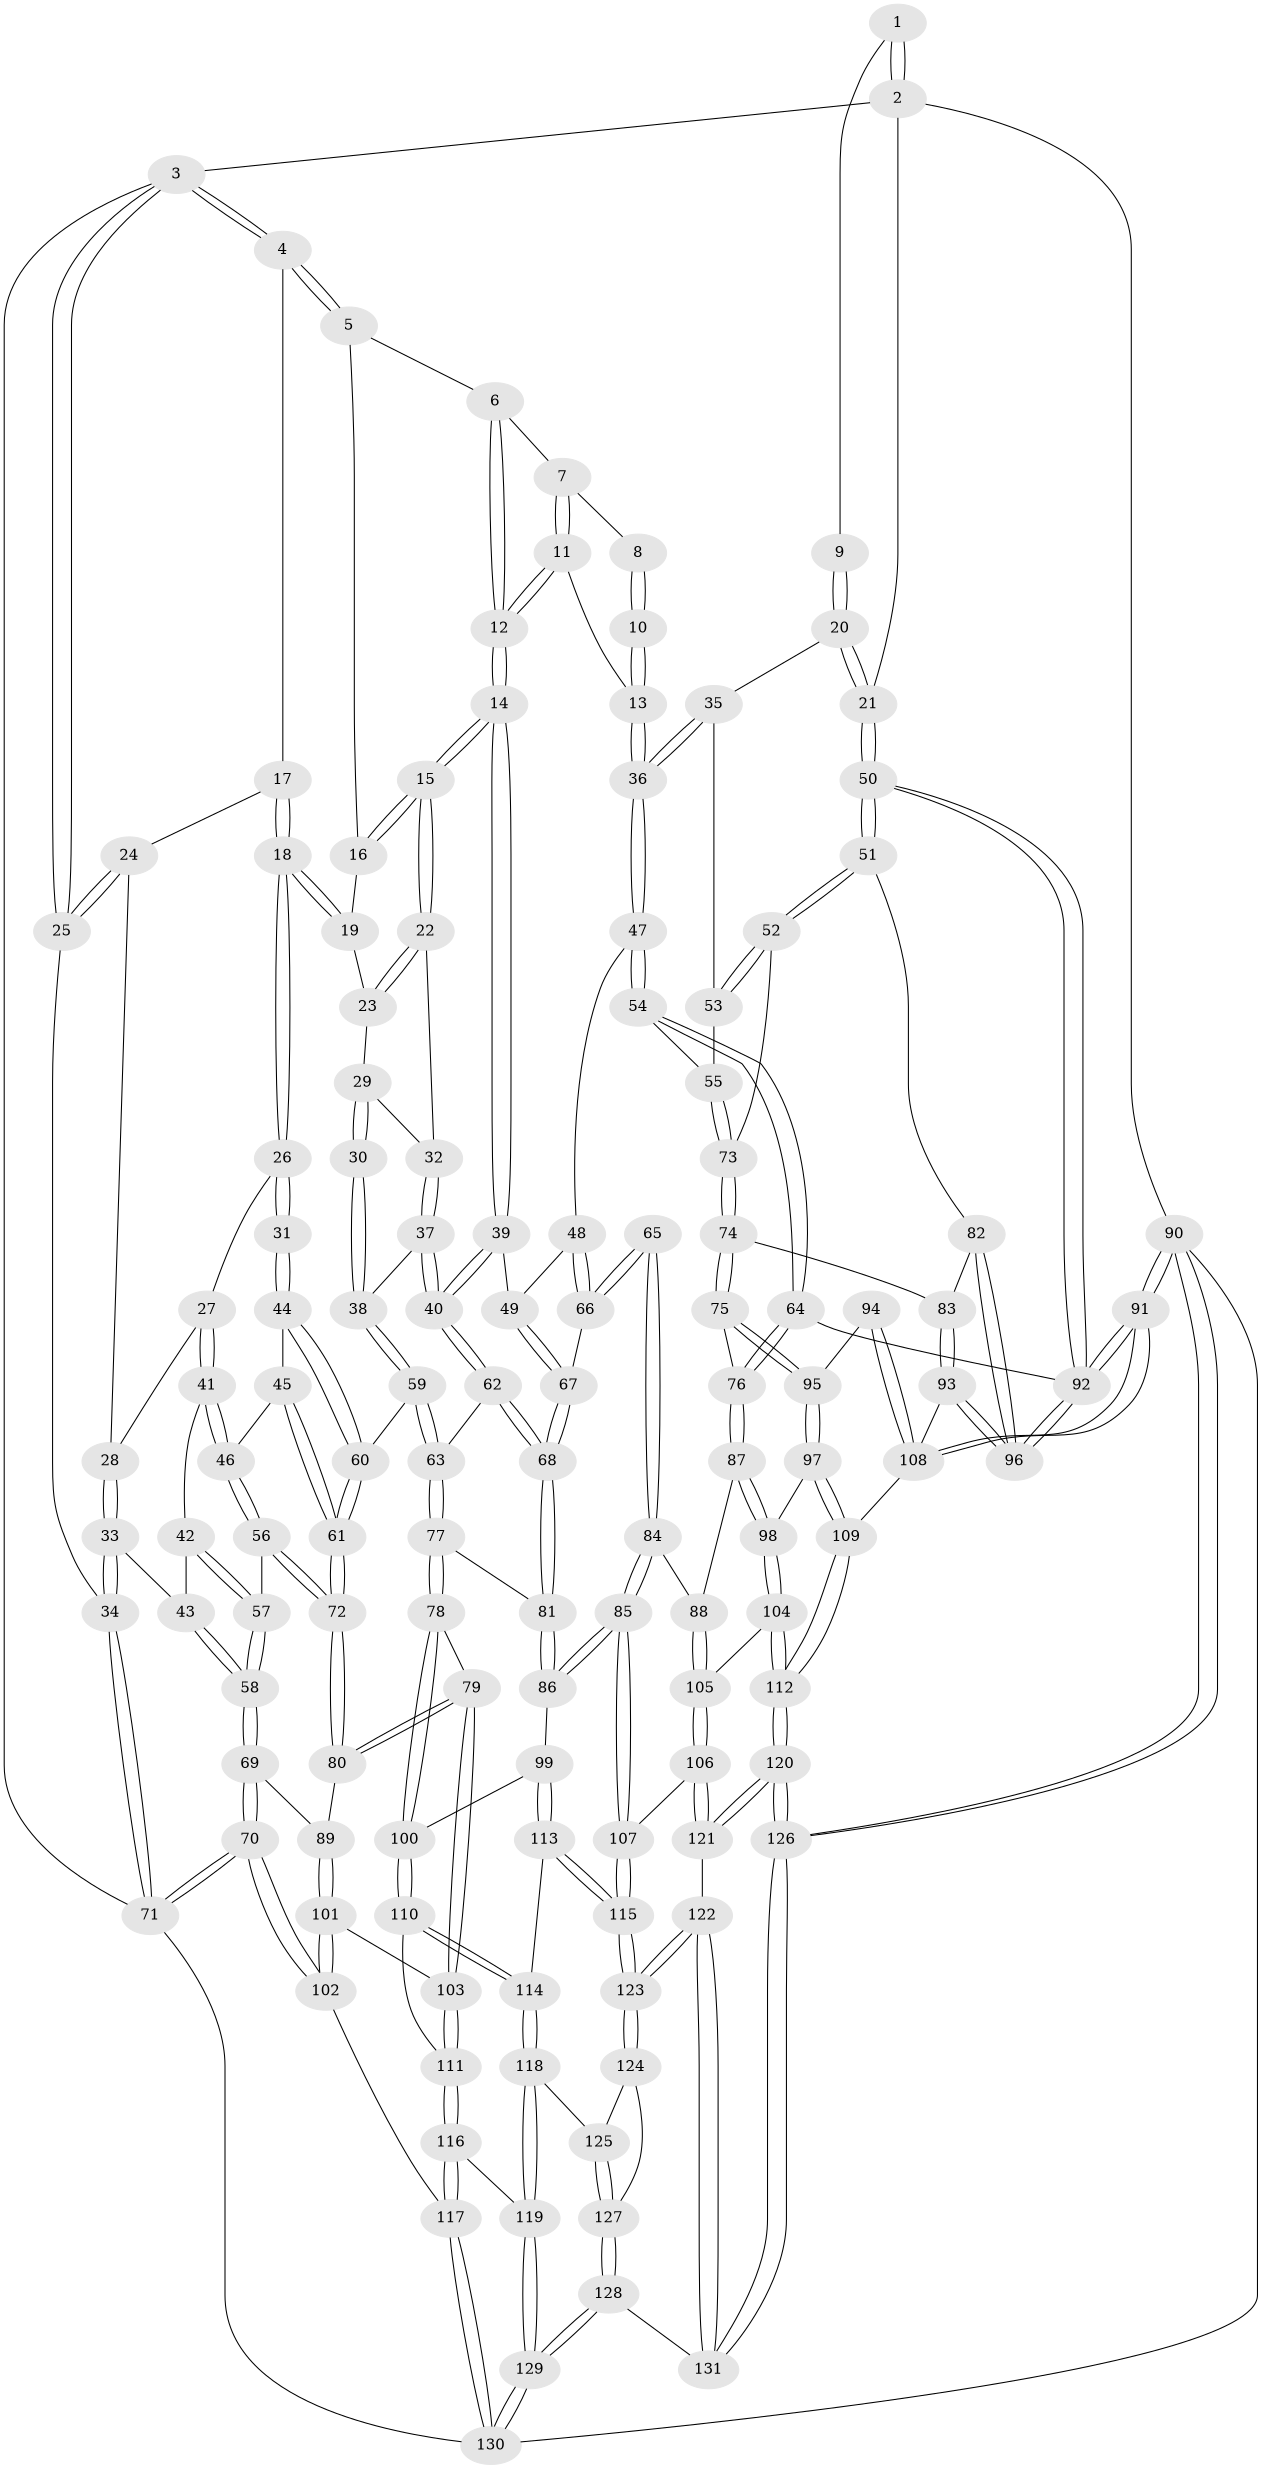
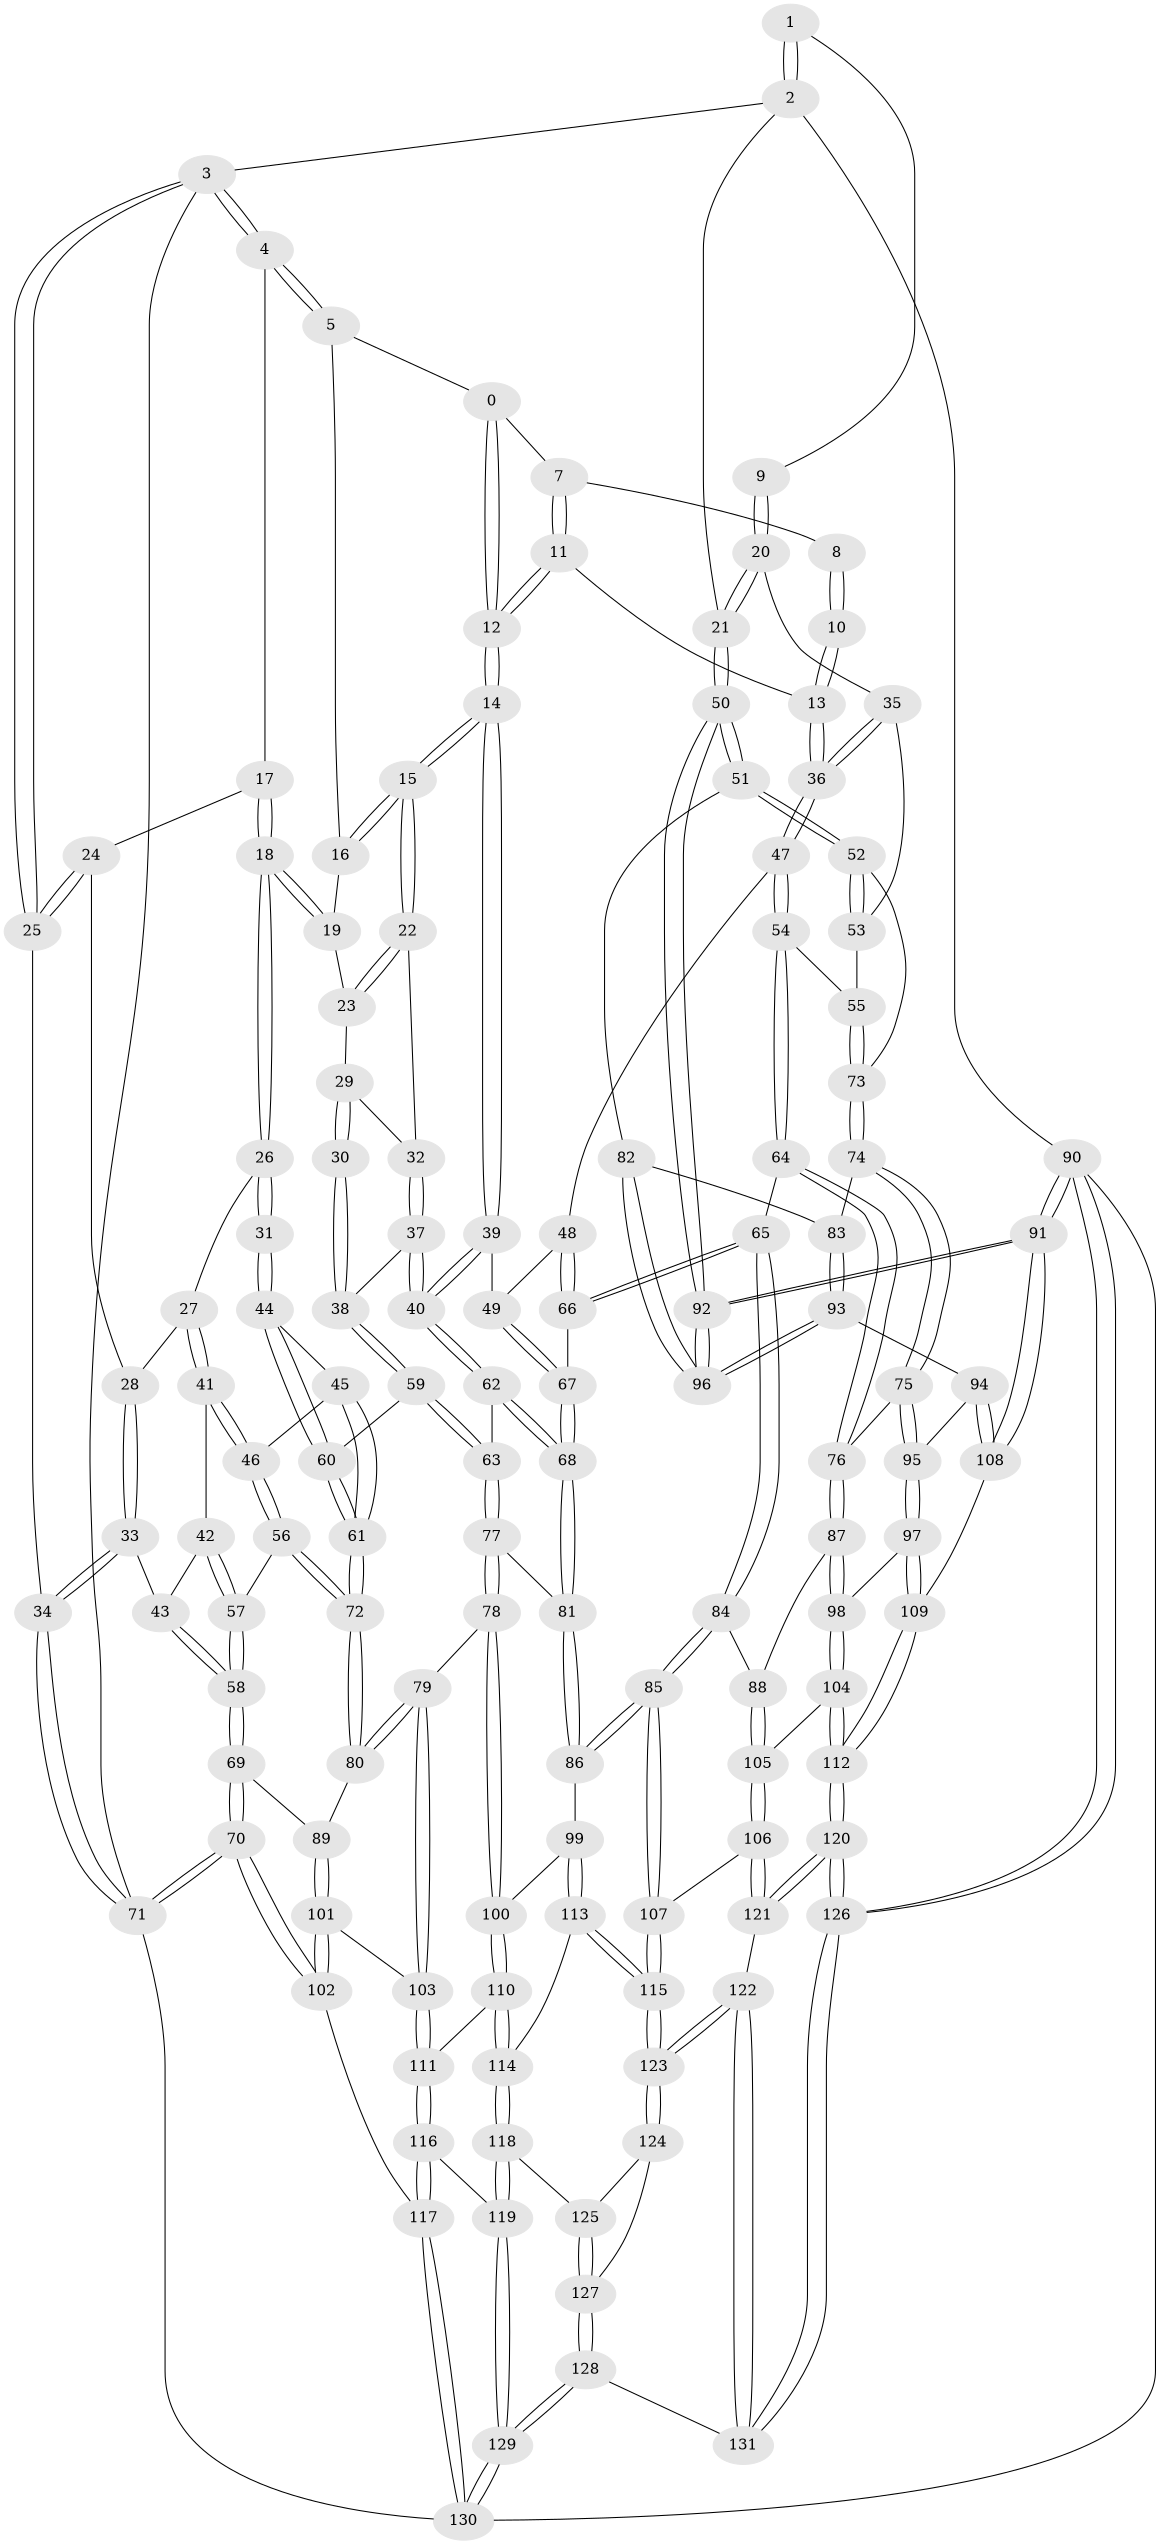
node "6": label "6" -> "0"
edge "64" -- "92": now "64" -- "65"
edge "93" -- "108": now "93" -- "94"
